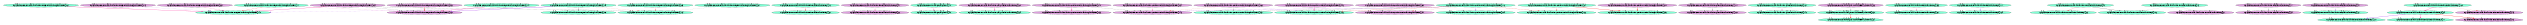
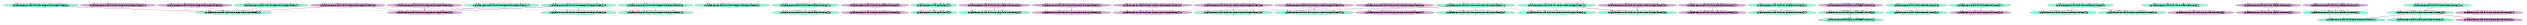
node "org.apache.commons.math.distribution.FDistributionImpl#189": fillcolor aquamarine -> plum
